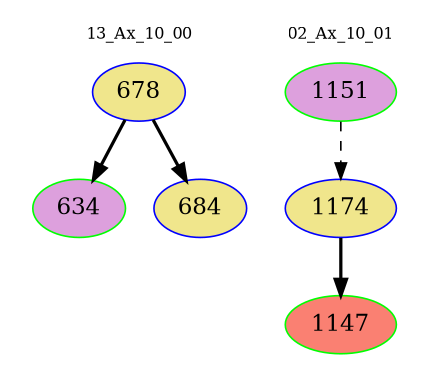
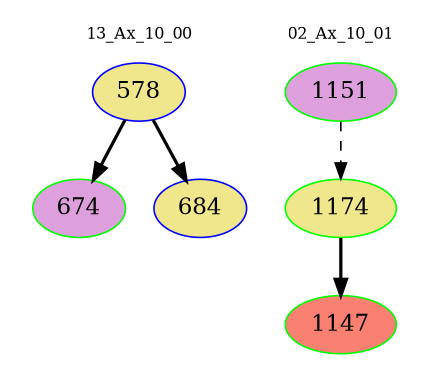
node "678": label "678" -> "578"
node "634": label "634" -> "674"
node "1174": color blue -> green
